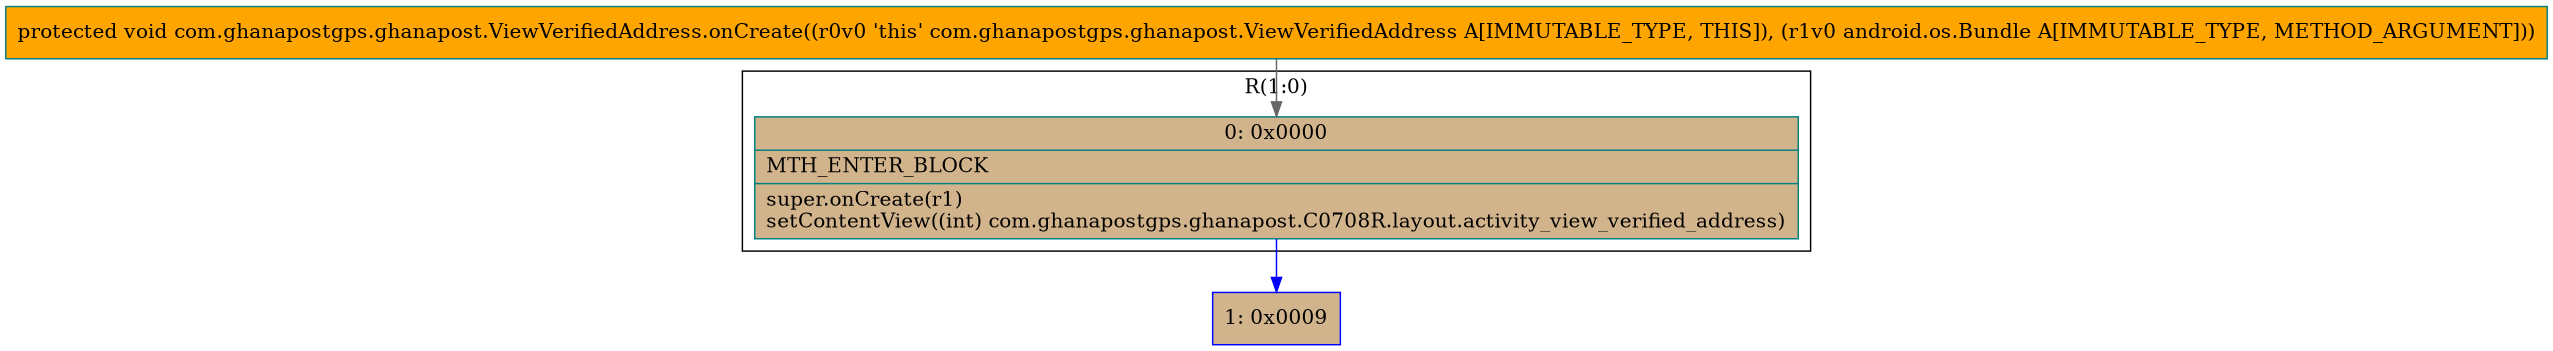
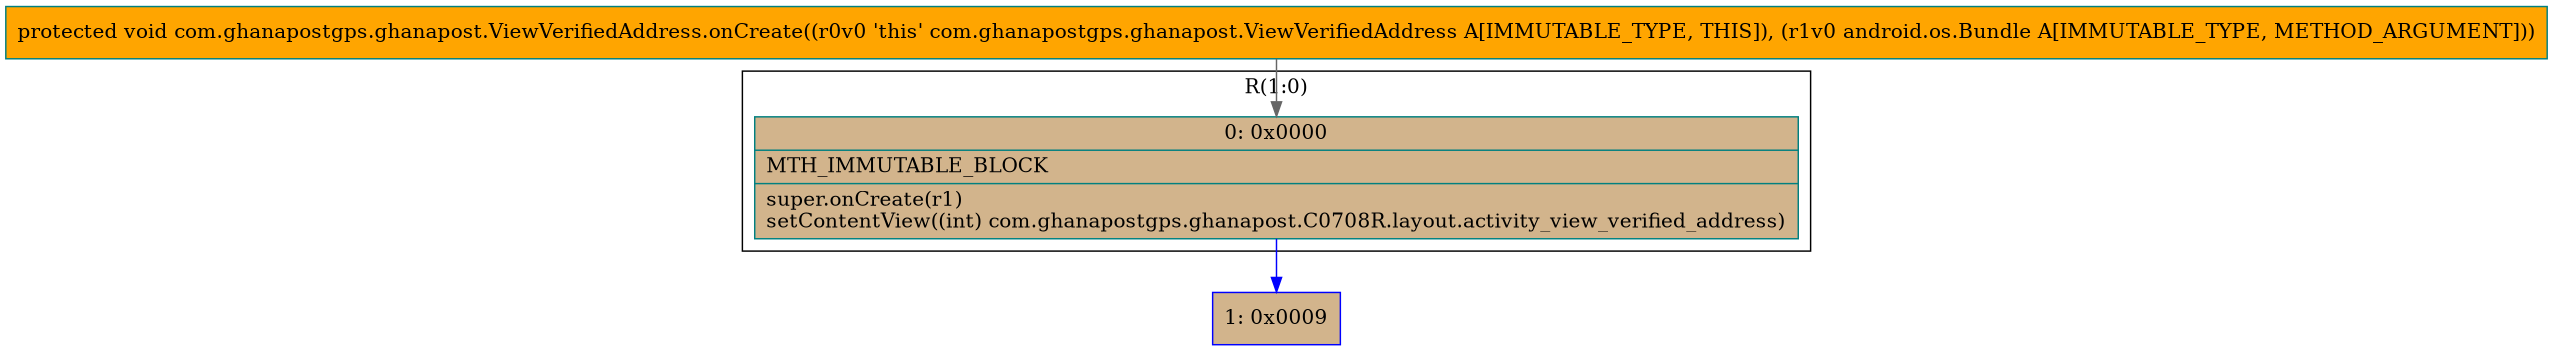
node "0: 0x0000": text "MTH_ENTER_BLOCK" -> "MTH_IMMUTABLE_BLOCK"
